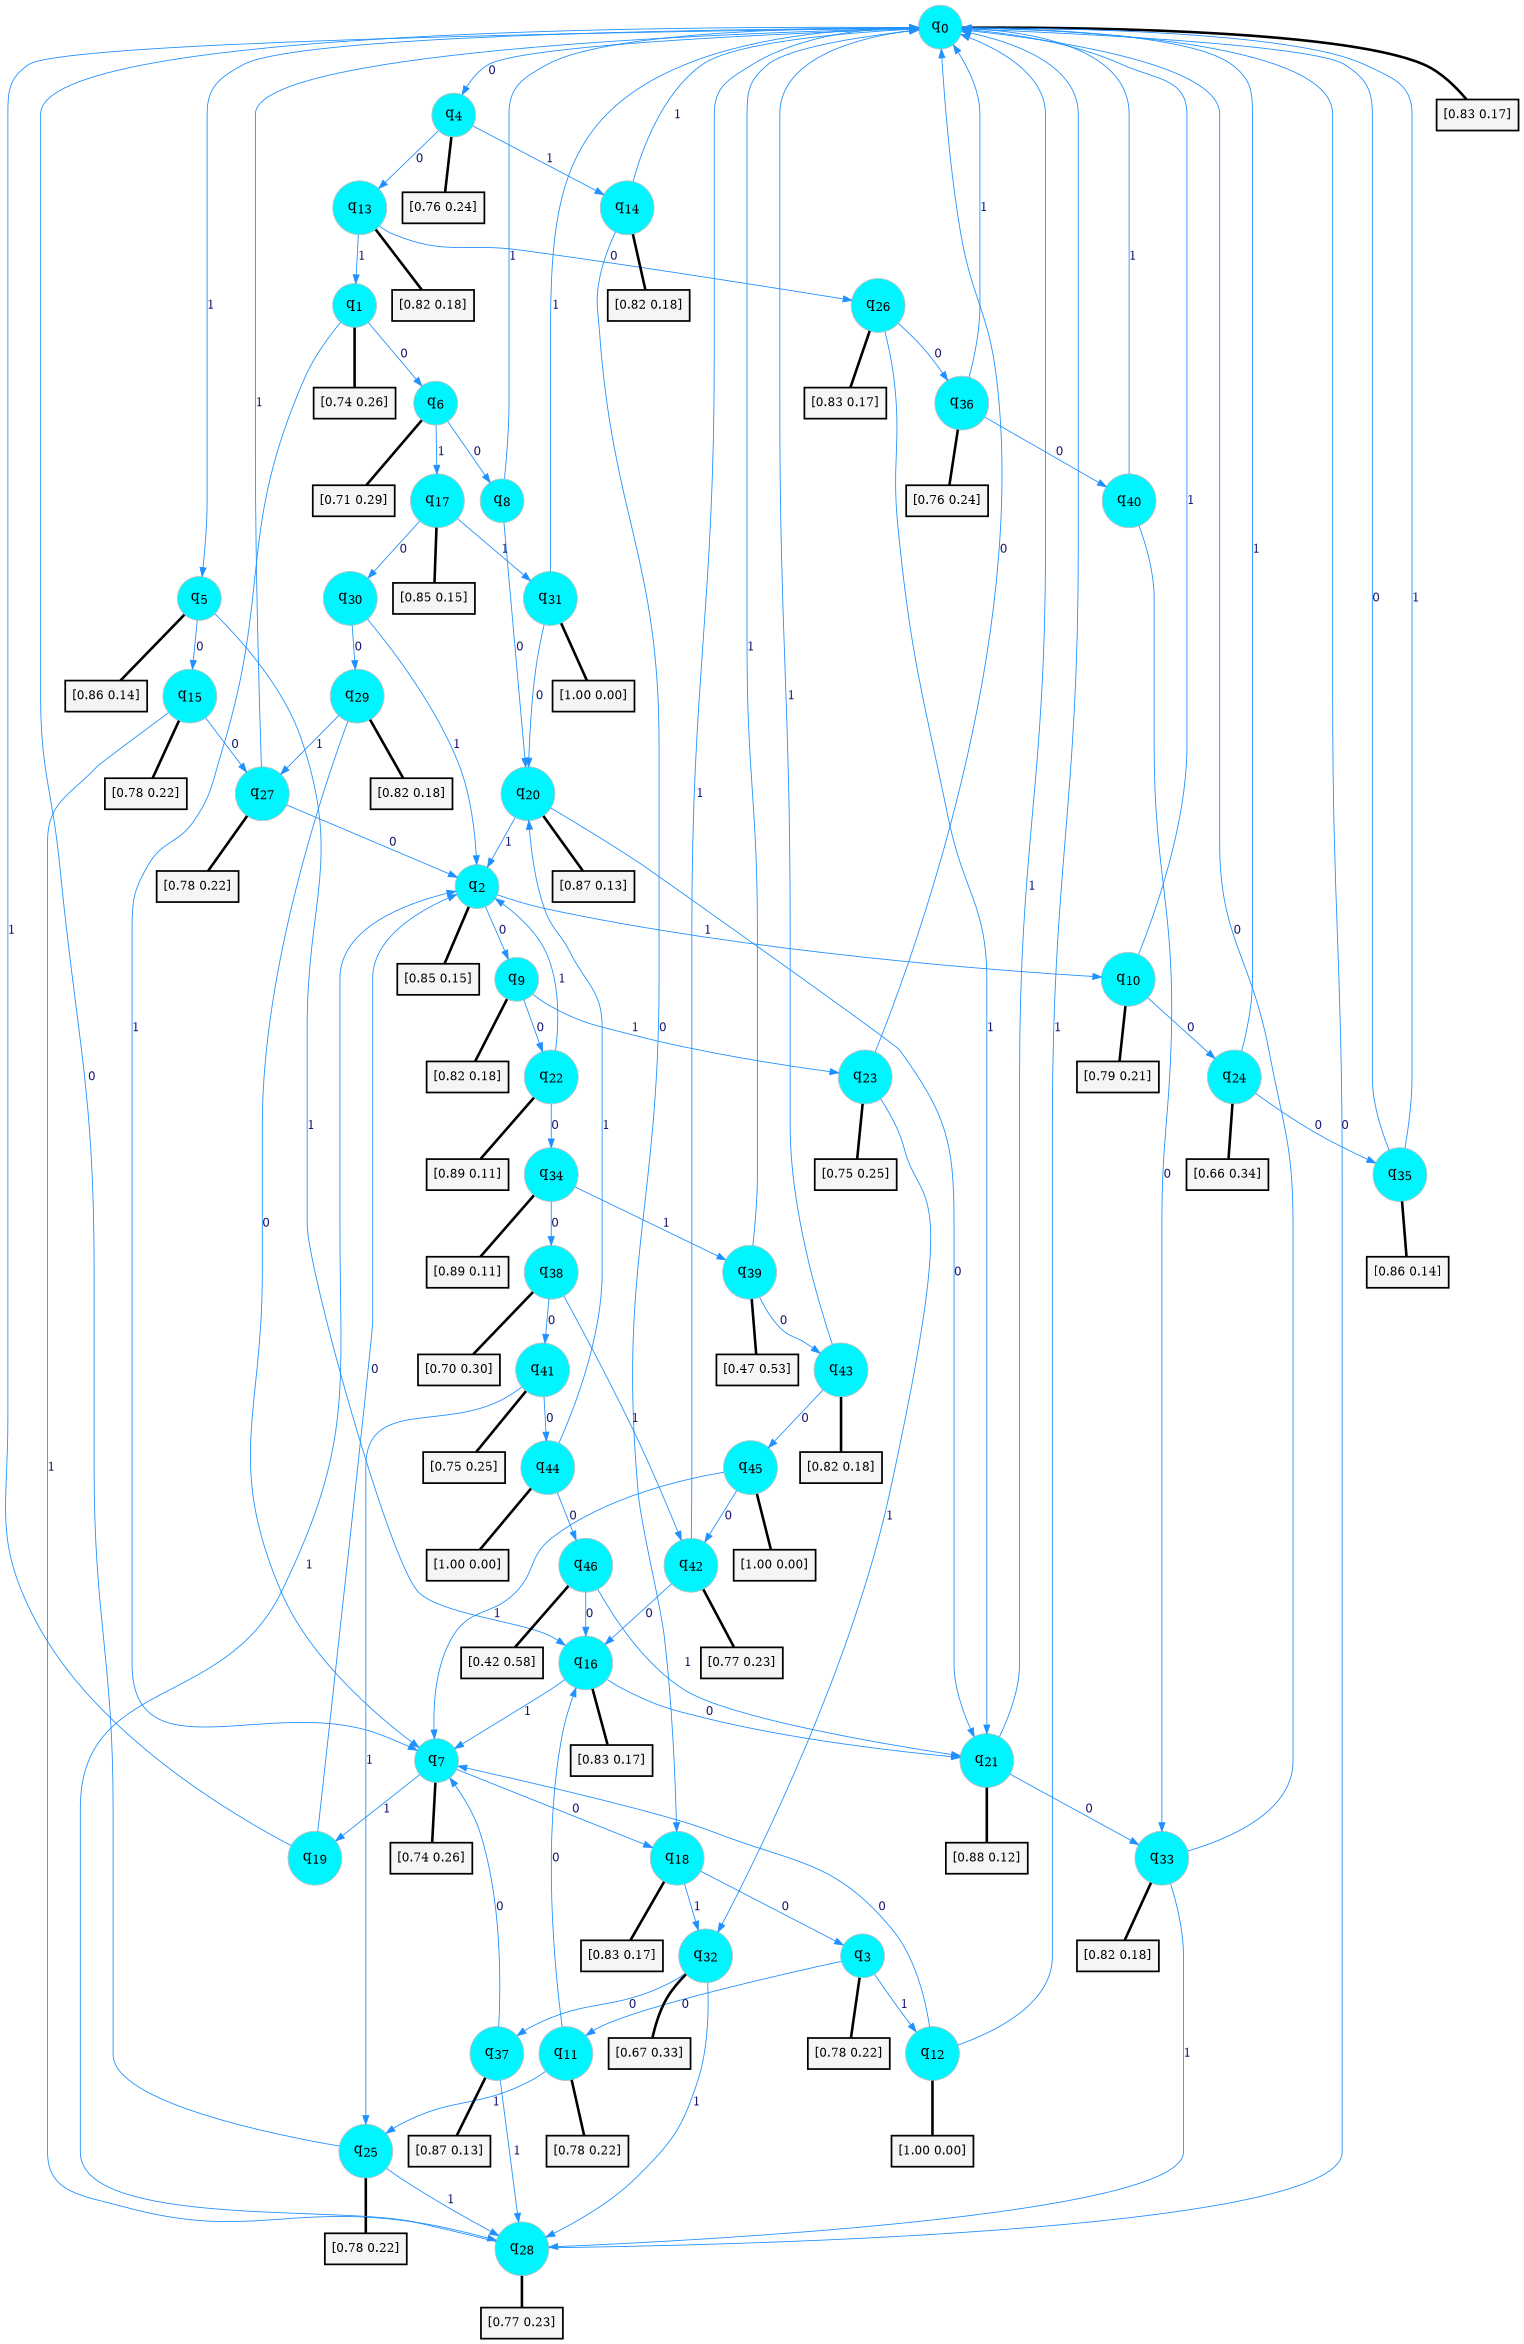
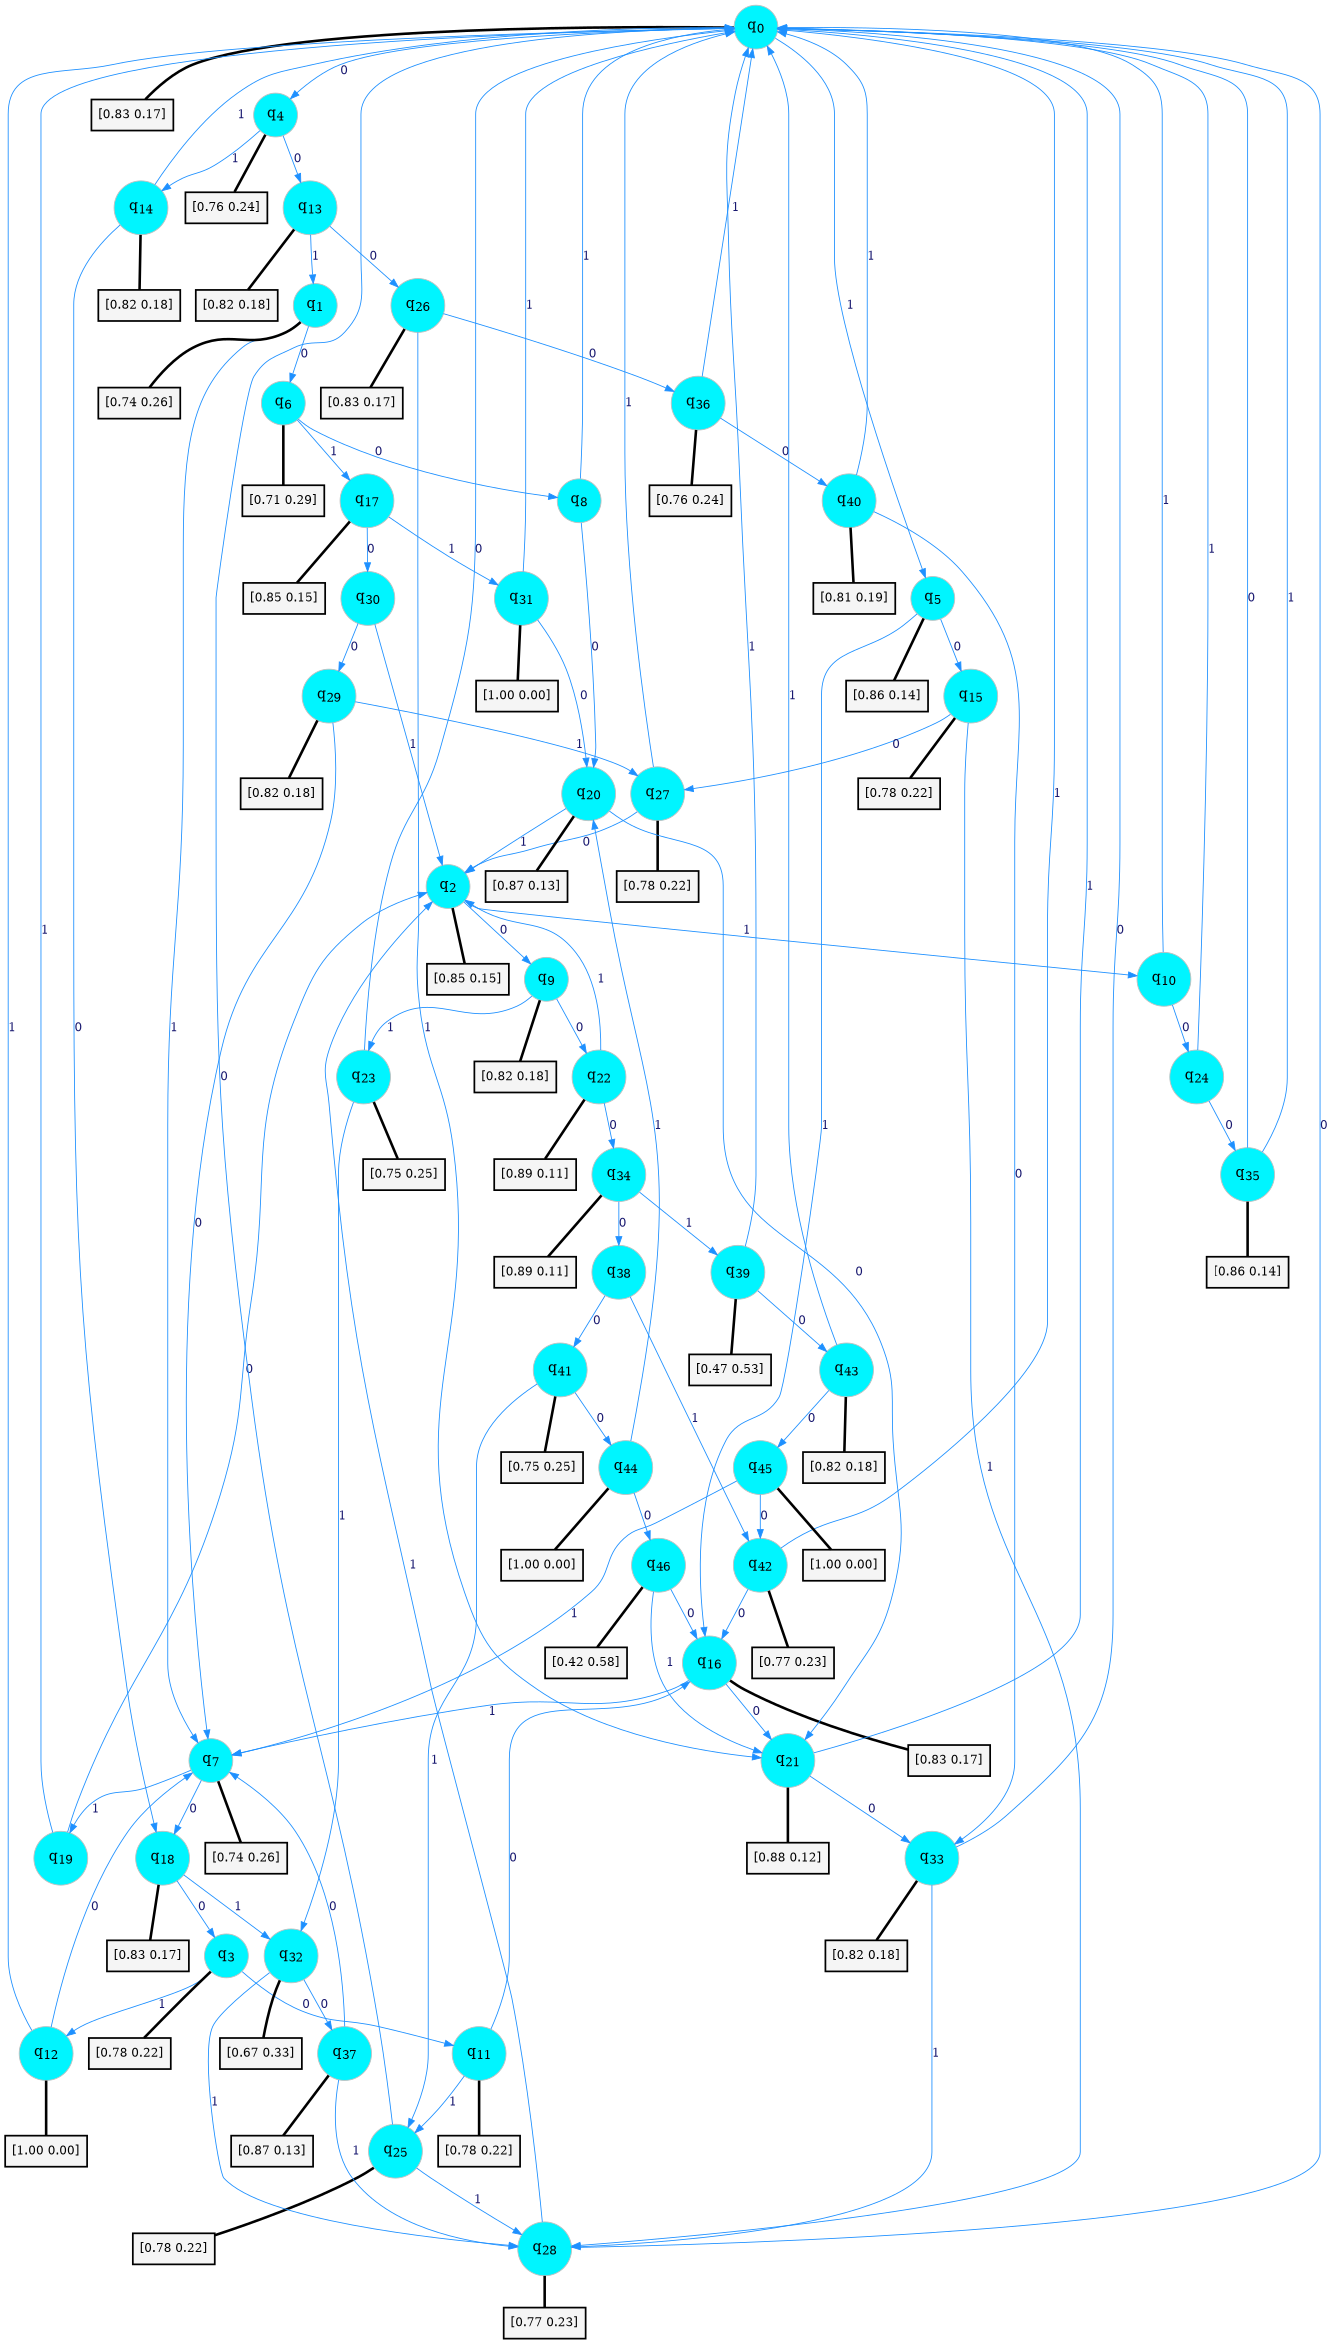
node "[0.81 0.19]": added
node "[0.79 0.21]": removed
node "[0.66 0.34]": removed
node "[0.70 0.30]": removed
